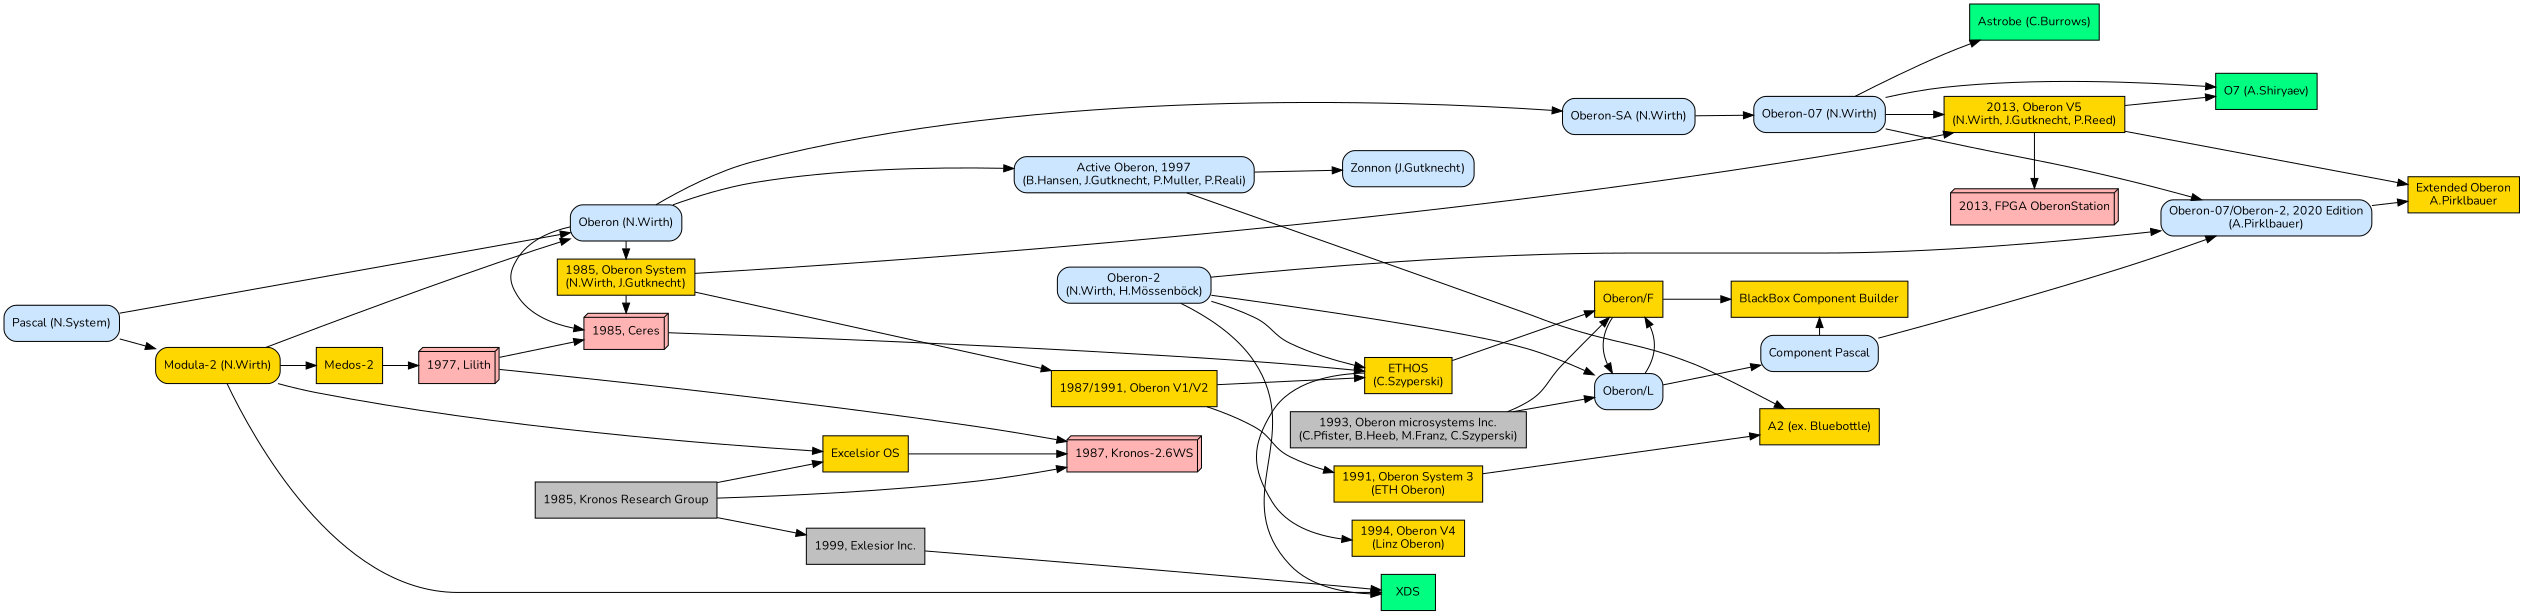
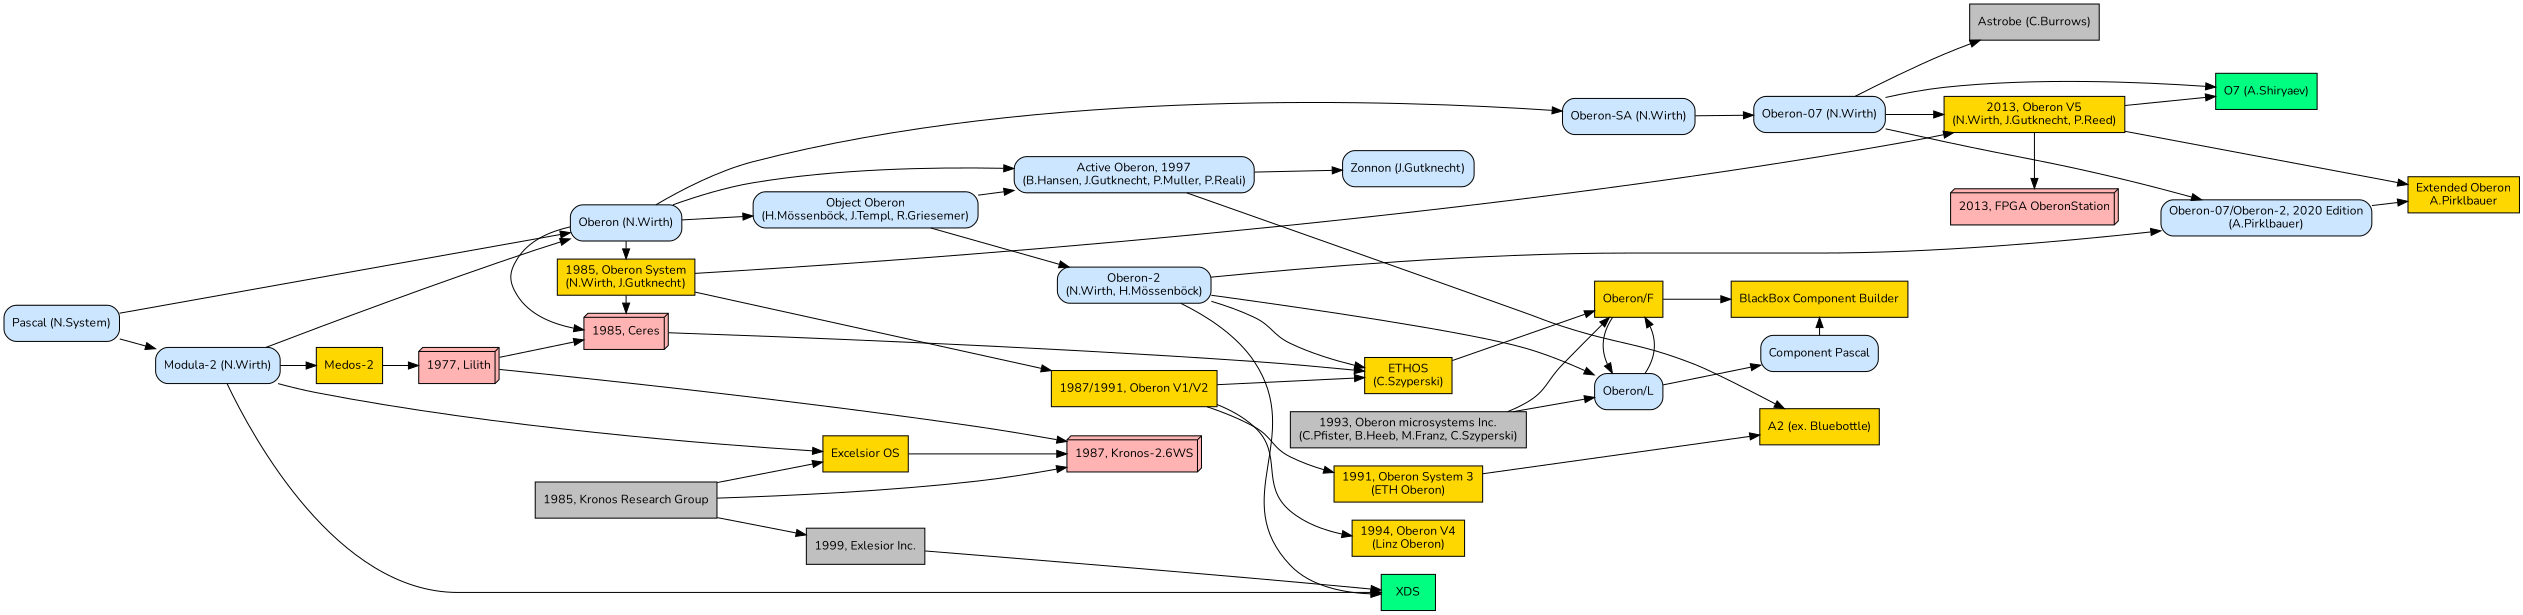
node "Astrobe (C.Burrows)": fillcolor #00ff80 -> grey
node "Object Oberon (H.Mössenböck, J.Templ, R.Griesemer)": added
edge "Component Pascal" -> "Oberon-07/Oberon-2, 2020 Edition (A.Pirklbauer)": removed
node "Modula-2 (N.Wirth)": fillcolor gold -> #cce6ff
edge "ETHOS (C.Szyperski)" -> "1994, Oberon V4 (Linz Oberon)": now "1987/1991, Oberon V1/V2" -> "1994, Oberon V4 (Linz Oberon)"
